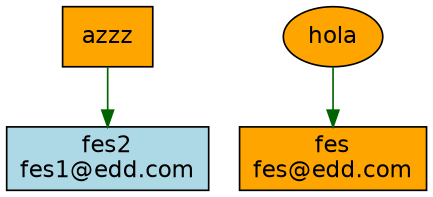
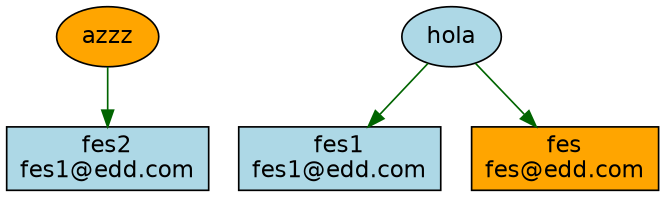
node "azzz": shape box -> ellipse
node "hola": fillcolor orange -> lightblue
node "fes1 fes1@edd.com": added
